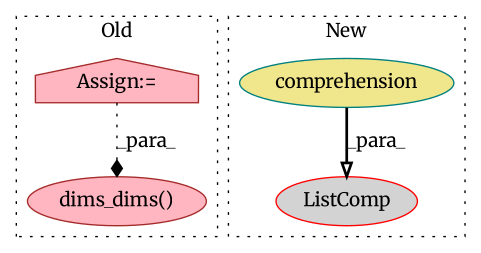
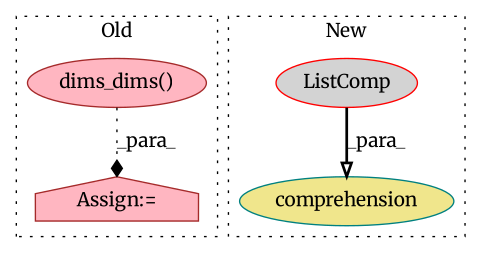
edge "Assign:=" -> "dims_dims()": reversed
edge "comprehension" -> "ListComp": reversed
